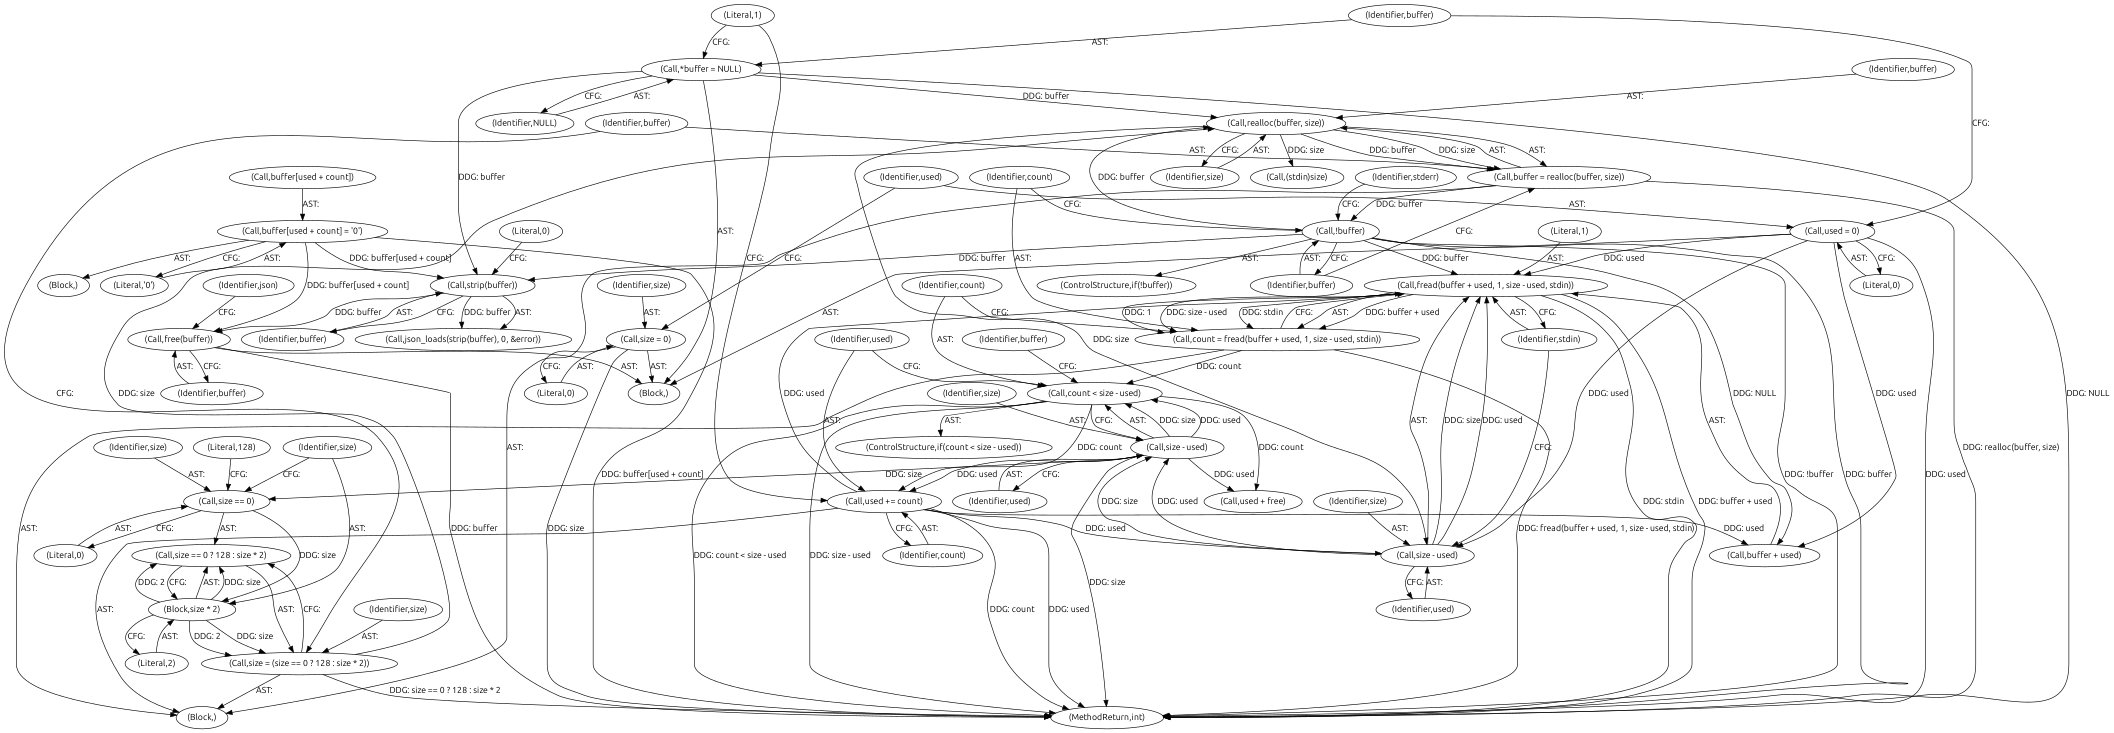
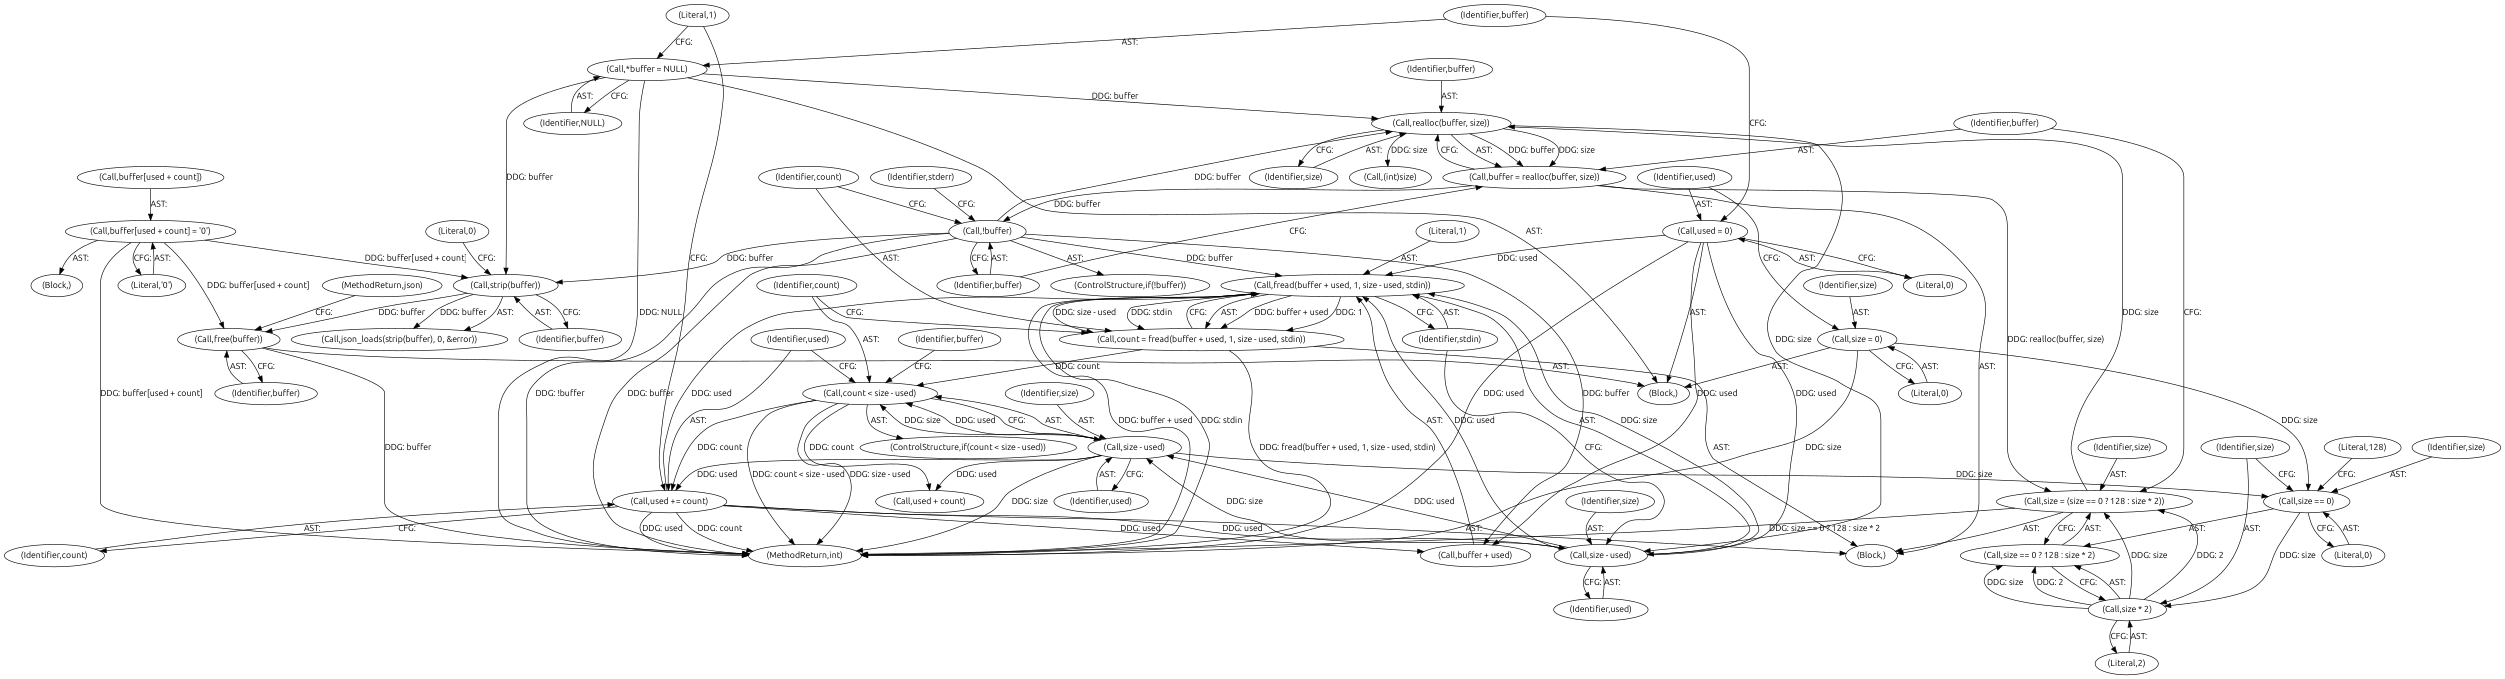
edge "(Call,buffer = realloc(buffer, size))" -> "(Call,realloc(buffer, size))": label "AST: " -> "CFG: "
node "(Call,(stdin)size)": label "(Call,(stdin)size)" -> "(Call,(int)size)"
node "(Identifier,json)": label "(Identifier,json)" -> "(MethodReturn,json)"
edge "(Call,size = 0)" -> "(Call,size == 0)": added, label "DDG: size"
edge "(Call,!buffer)" -> "(Call,buffer + used)": label "DDG: NULL" -> "DDG: buffer"
node "(Call,used + free)": label "(Call,used + free)" -> "(Call,used + count)"
node "(Block,size * 2)": label "(Block,size * 2)" -> "(Call,size * 2)"
edge "(Call,buffer = realloc(buffer, size))" -> "(MethodReturn,int)": now "(Call,buffer = realloc(buffer, size))" -> "(Call,size = (size == 0 ? 128 : size * 2))"
